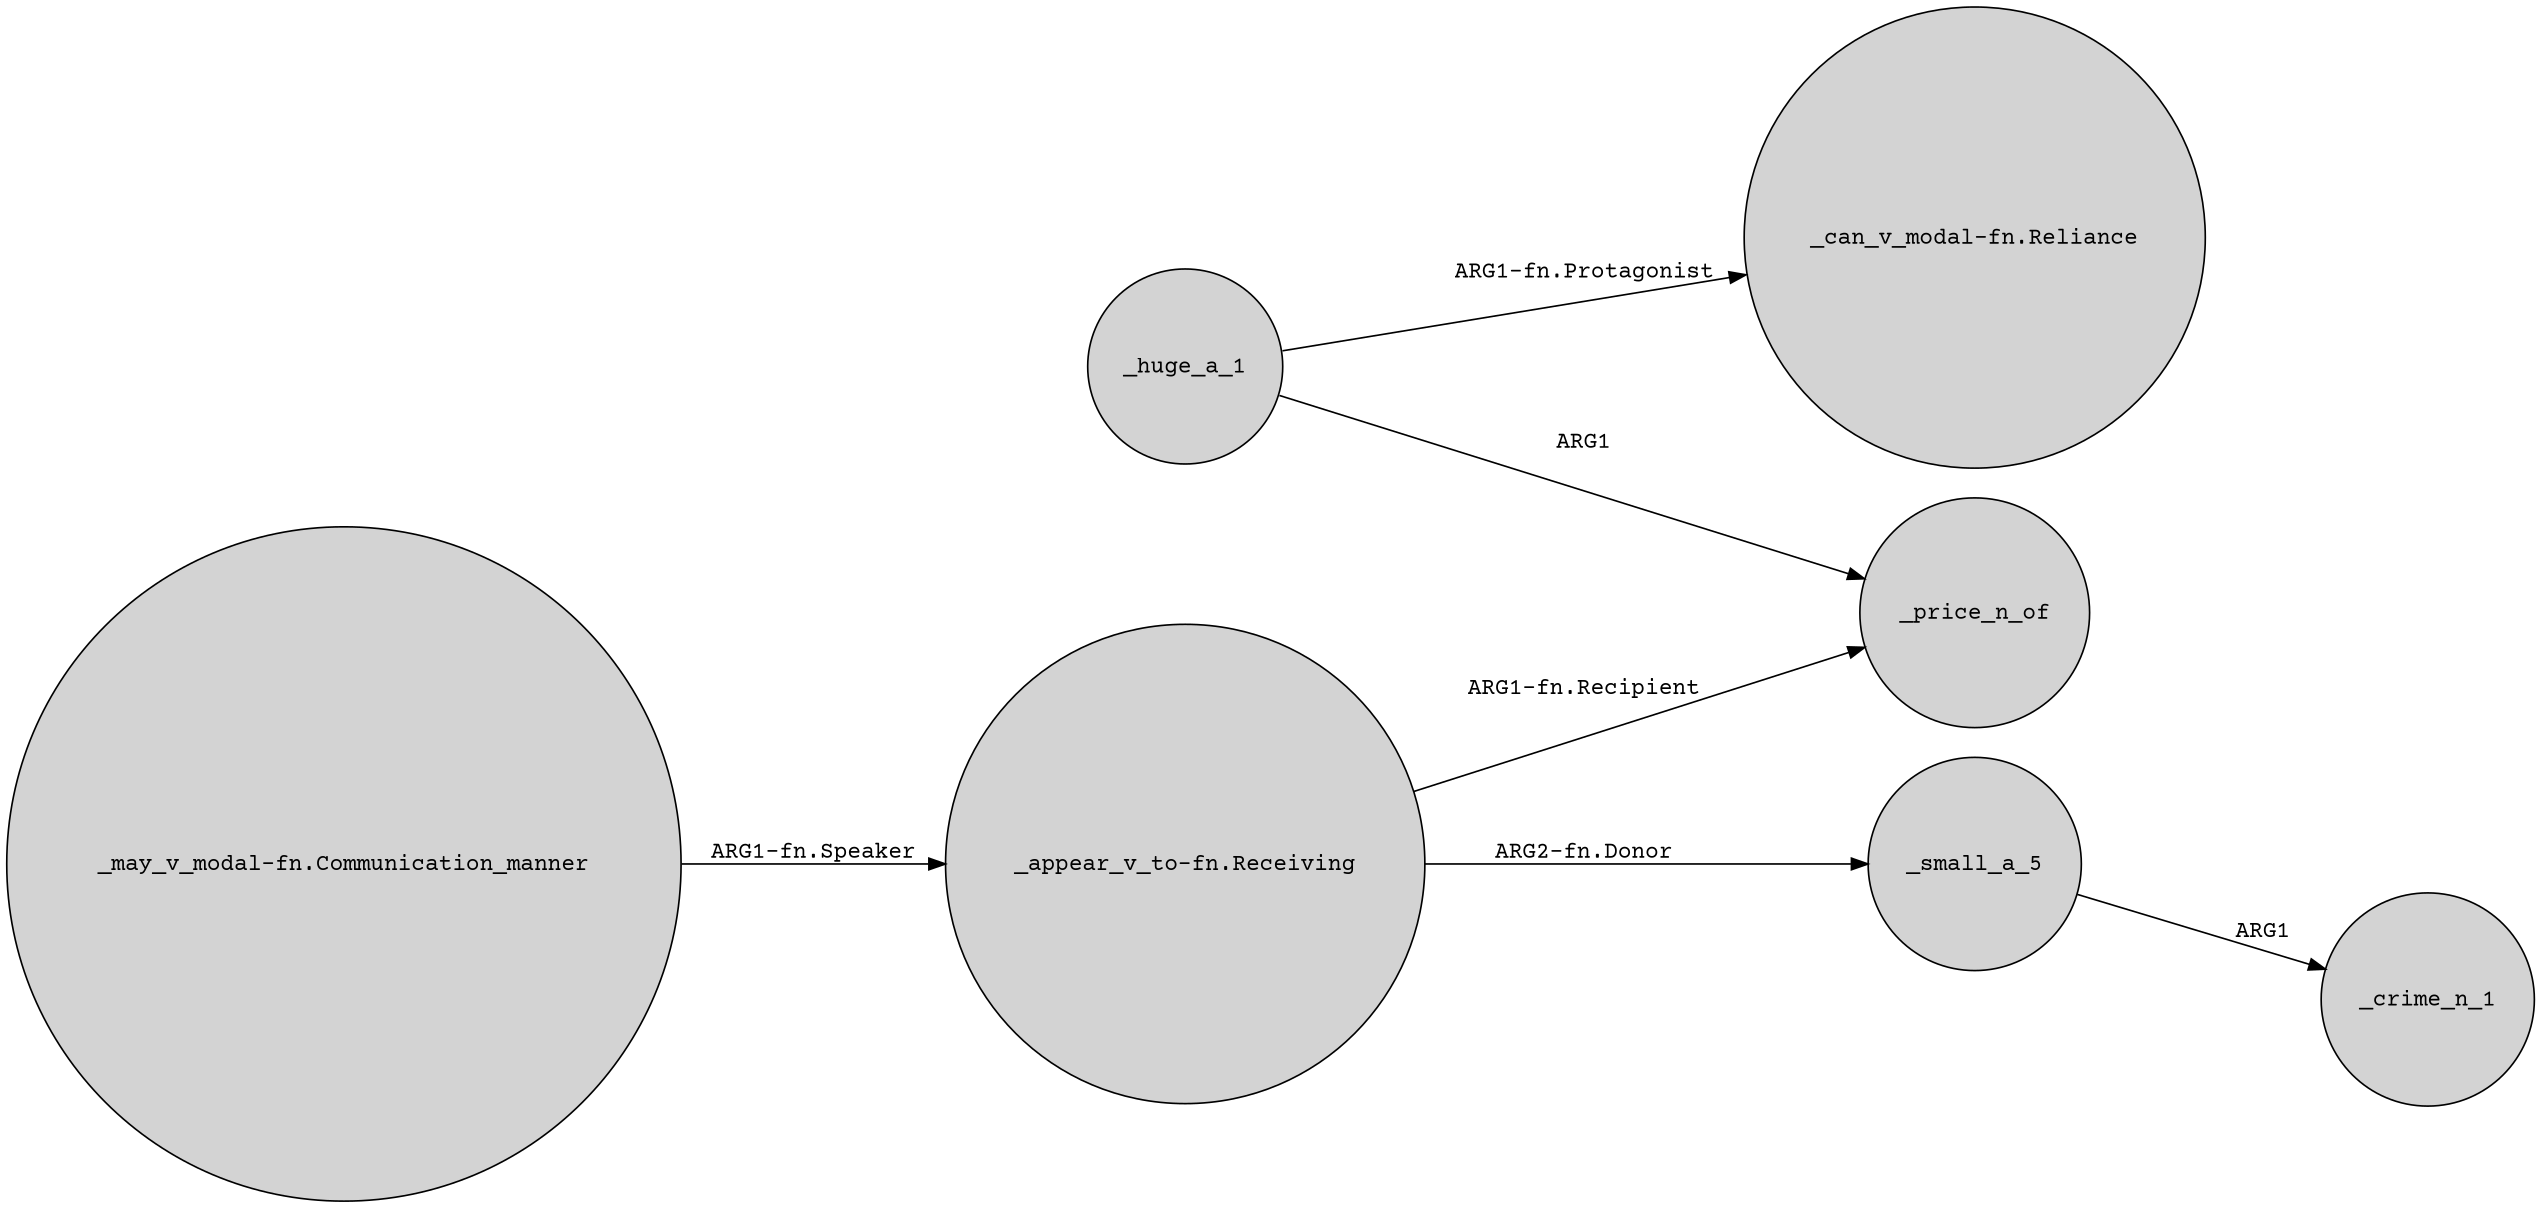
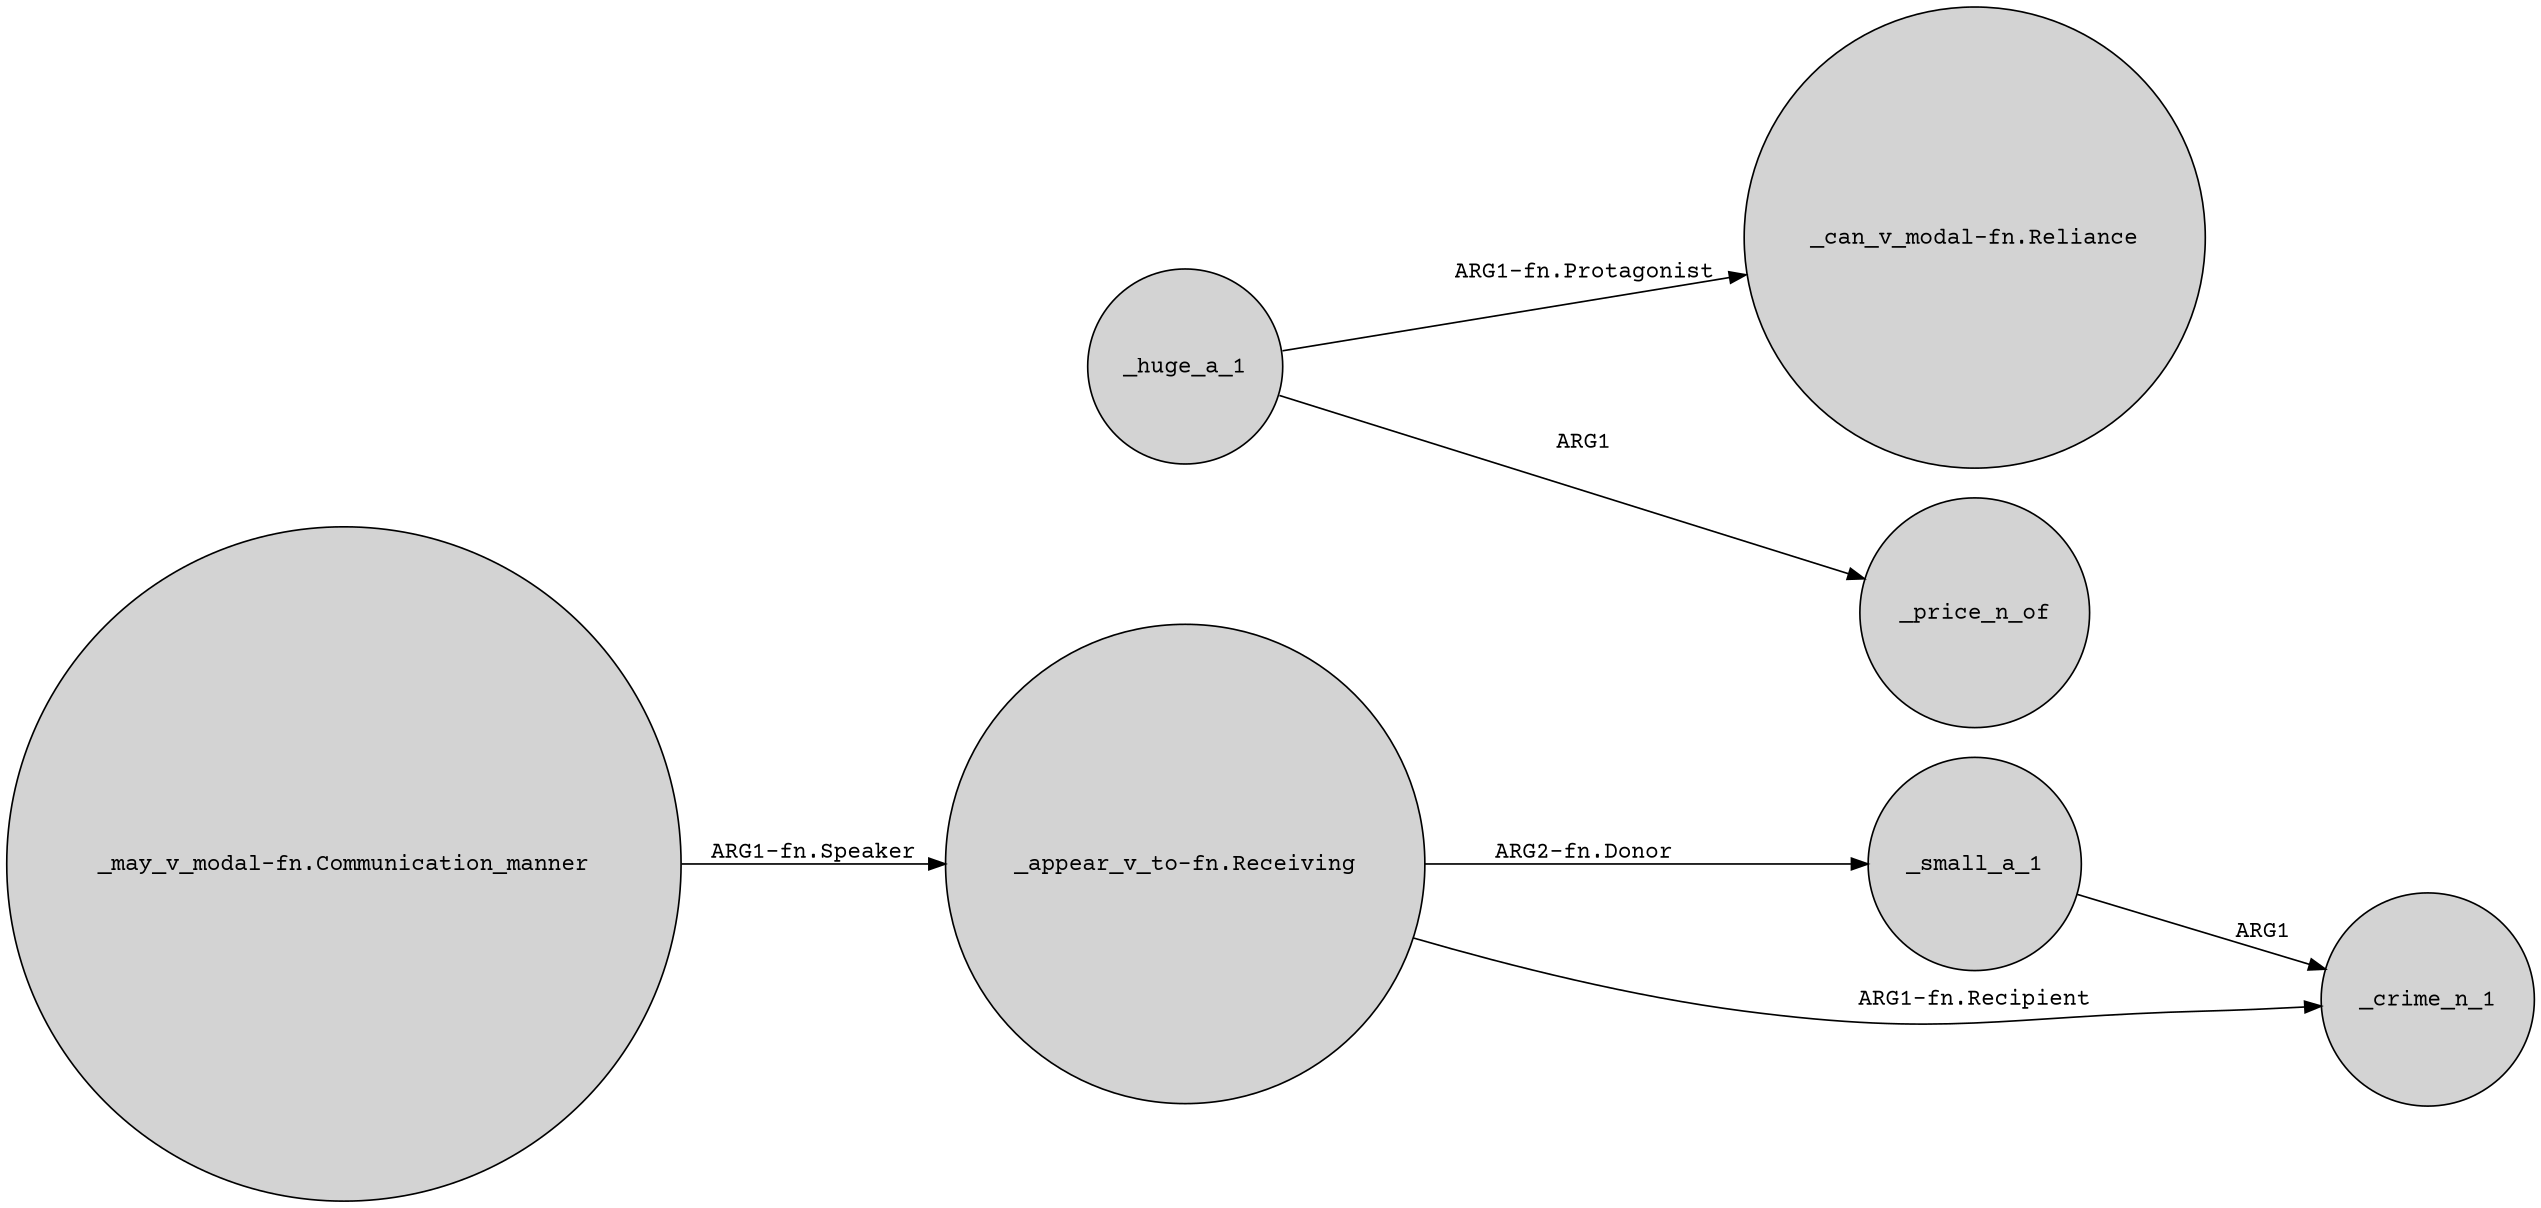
edge "_appear_v_to-fn.Receiving" -> "_price_n_of": now "_appear_v_to-fn.Receiving" -> "_crime_n_1"
node "_small_a_5": label "_small_a_5" -> "_small_a_1"
